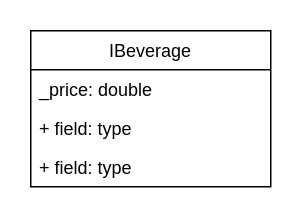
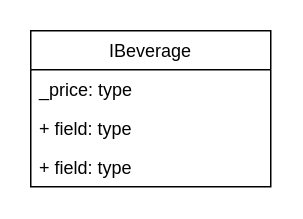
node "_price: double": label "_price: double" -> "_price: type"
